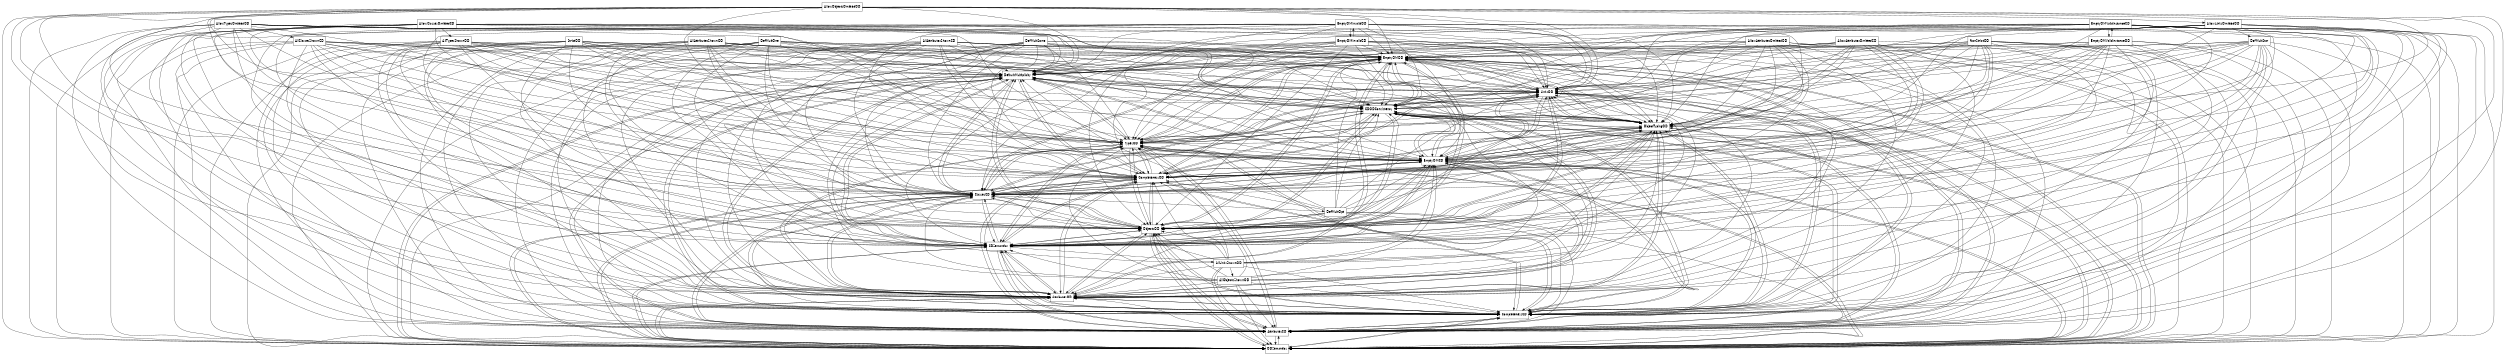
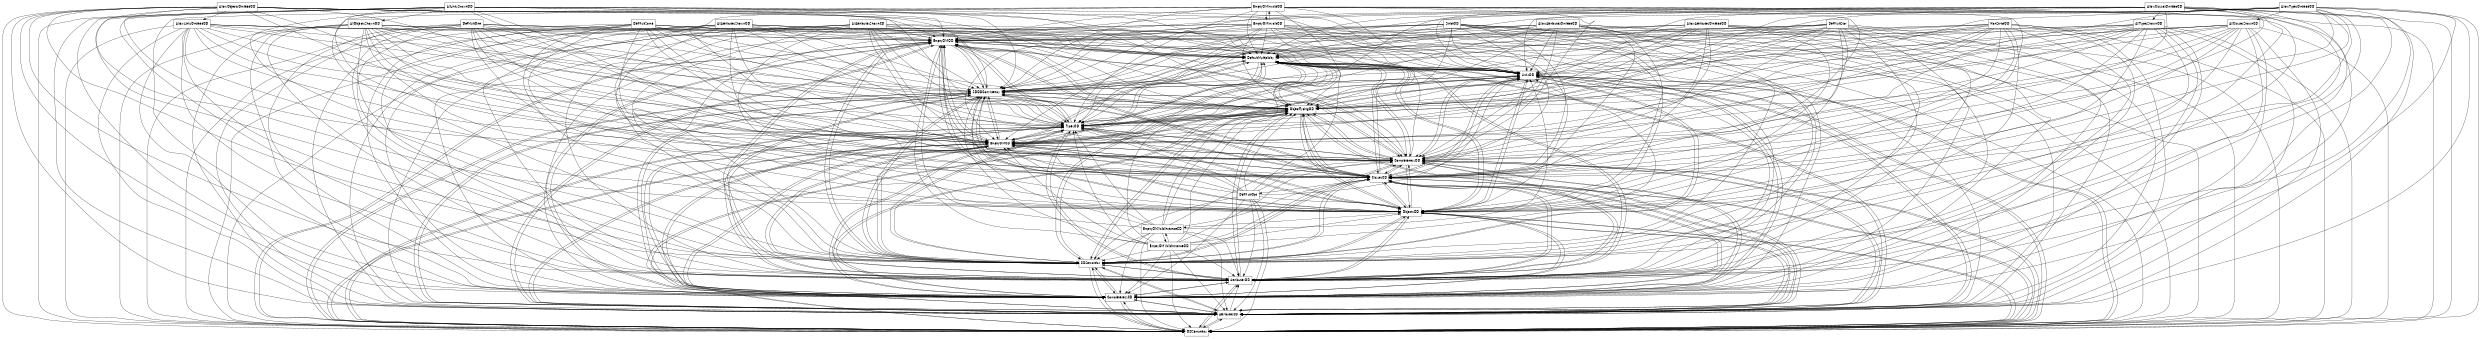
edge "AllowLinksOmittedOD" -> "DefMultStar": now "AllowLinksOmittedOD" -> "AttributesOD"
edge "EmptyOMValidInstanceCD" -> "ObjectsOD": reversed
edge "CDSemantics" -> "AllLinksShownOD": reversed
